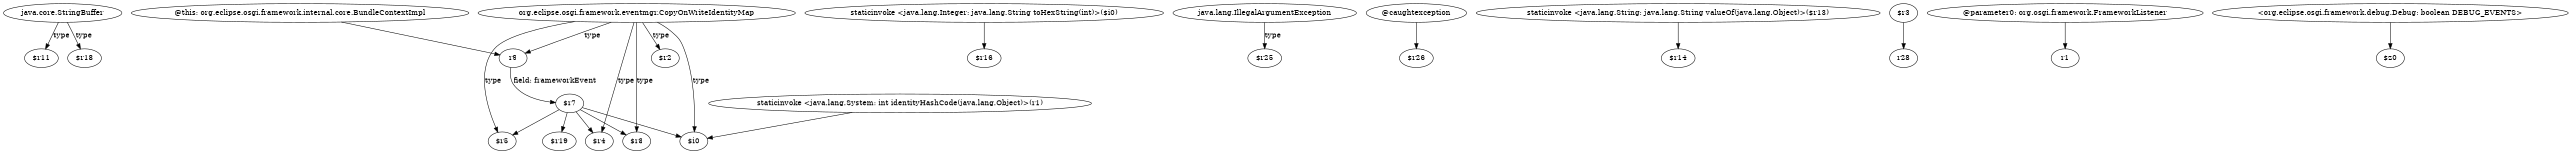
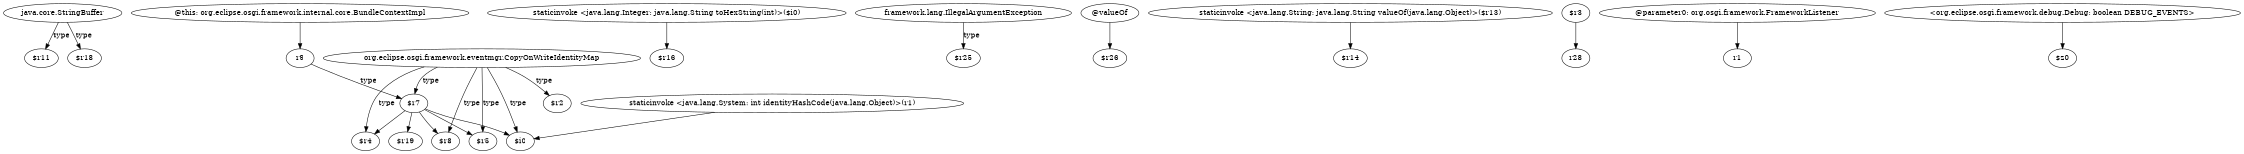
node "java.lang.IllegalArgumentException": label "java.lang.IllegalArgumentException" -> "framework.lang.IllegalArgumentException"
node "@caughtexception": label "@caughtexception" -> "@valueOf"
edge "org.eclipse.osgi.framework.eventmgr.CopyOnWriteIdentityMap" -> "r9": now "org.eclipse.osgi.framework.eventmgr.CopyOnWriteIdentityMap" -> "$r7"
edge "r9" -> "$r7": label "field: frameworkEvent" -> "type"
